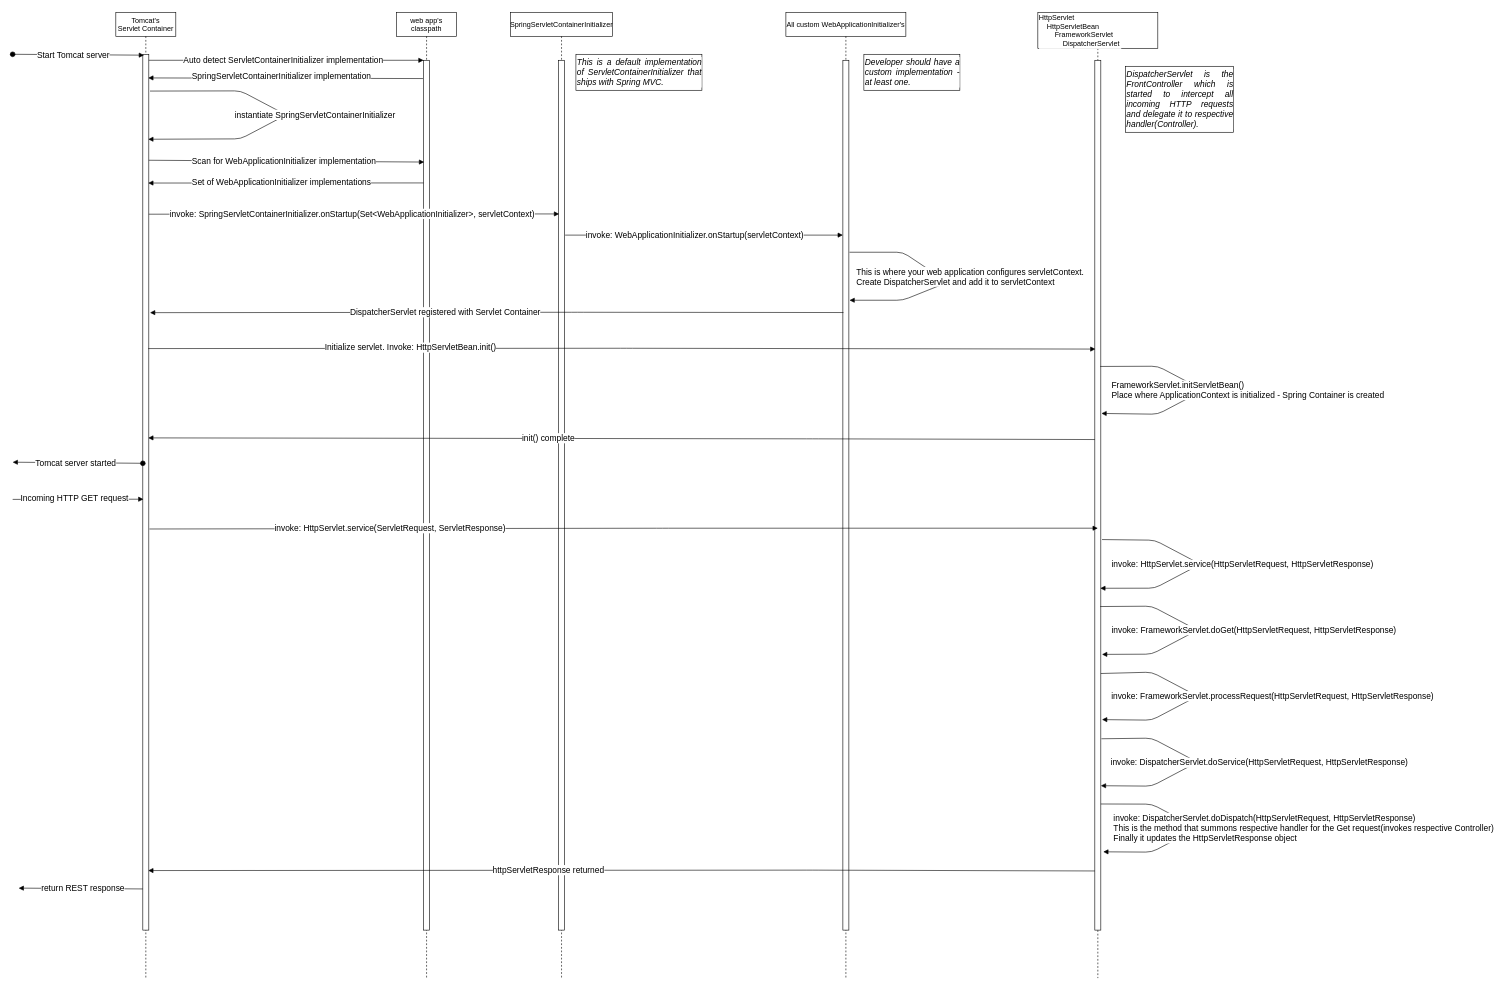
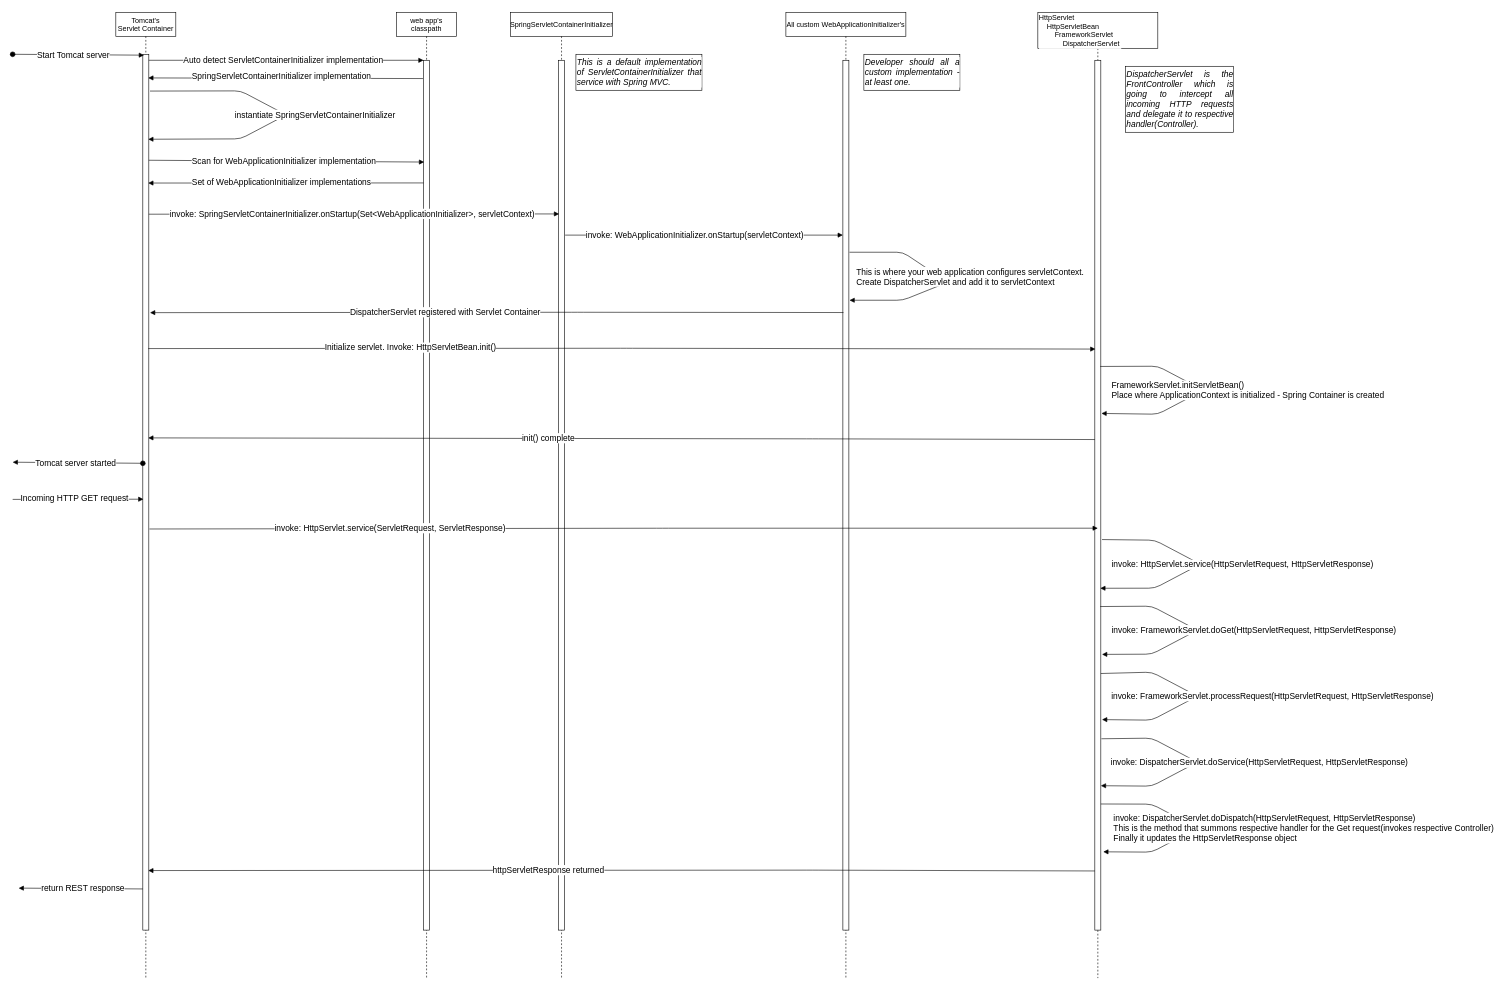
node "This is a default implementation of ServletContainerInitializer that ships with Spring MVC.": label "This is a default implementation of ServletContainerInitializer that ships with Spring MVC." -> "This is a default implementation of ServletContainerInitializer that service with Spring MVC."
node "Developer should have a custom implementation - at least one.": label "Developer should have a custom implementation - at least one." -> "Developer should all a custom implementation - at least one."
node "DispatcherServlet is the FrontController which is started to intercept all incoming HTTP requests and delegate it to respective handler(Controller).": label "DispatcherServlet is the FrontController which is started to intercept all incoming HTTP requests and delegate it to respective handler(Controller)." -> "DispatcherServlet is the FrontController which is going to intercept all incoming HTTP requests and delegate it to respective handler(Controller)."
